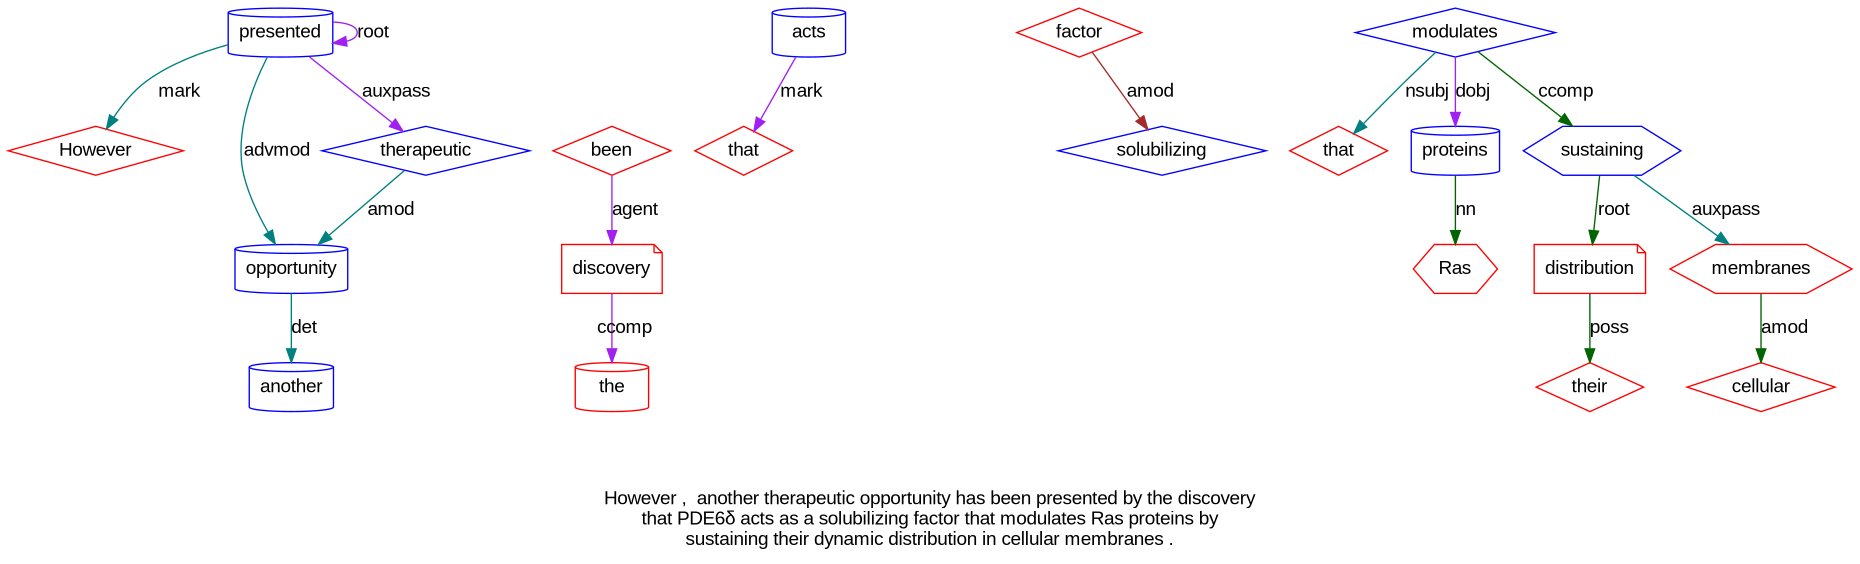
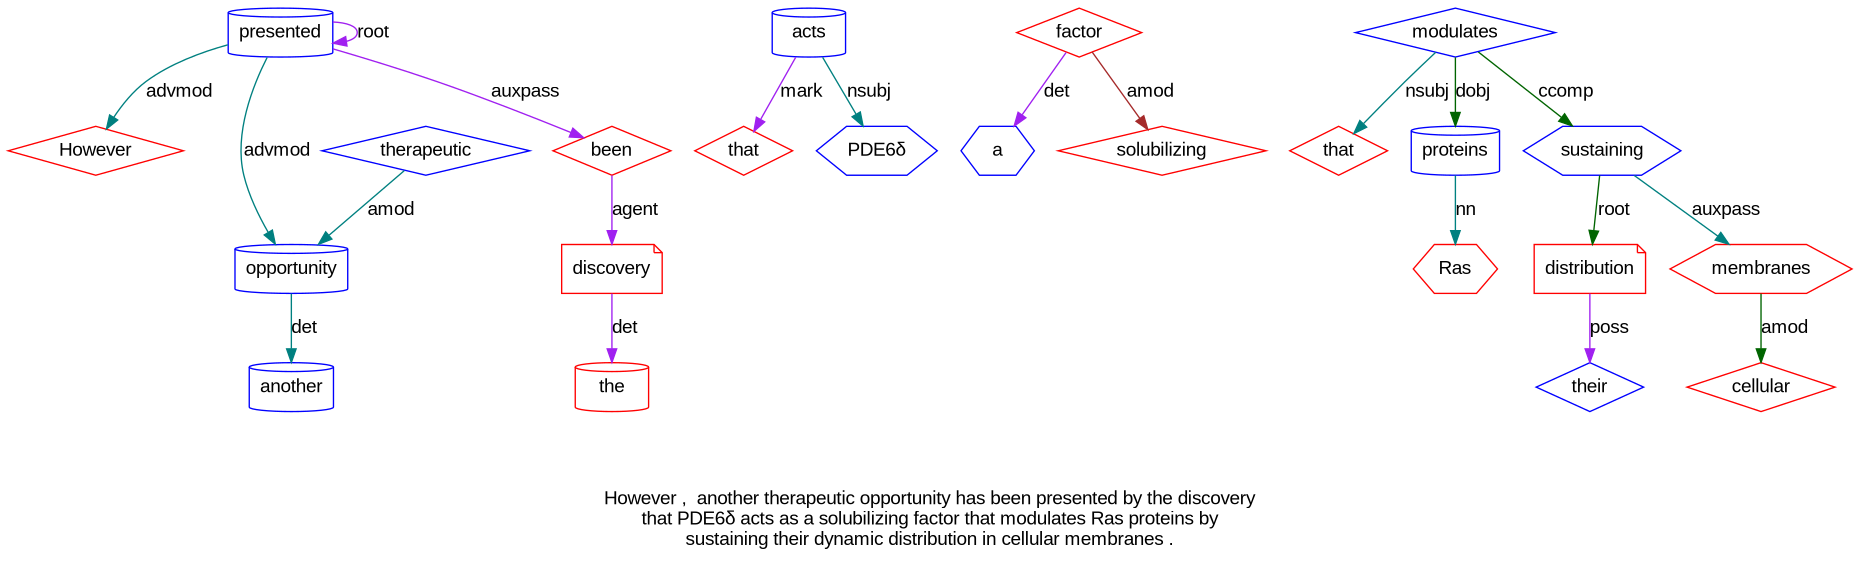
edge "modulates" -> "proteins": color purple -> darkgreen
edge "presented" -> "therapeutic": now "presented" -> "been"
edge "presented" -> "However": label "mark" -> "advmod"
node "PDE6δ": added
node "a": added
node "solubilizing": color blue -> red
edge "proteins" -> "Ras": color darkgreen -> teal
edge "distribution" -> "their": color darkgreen -> purple
edge "discovery" -> "the": label "ccomp" -> "det"
node "their": color red -> blue
